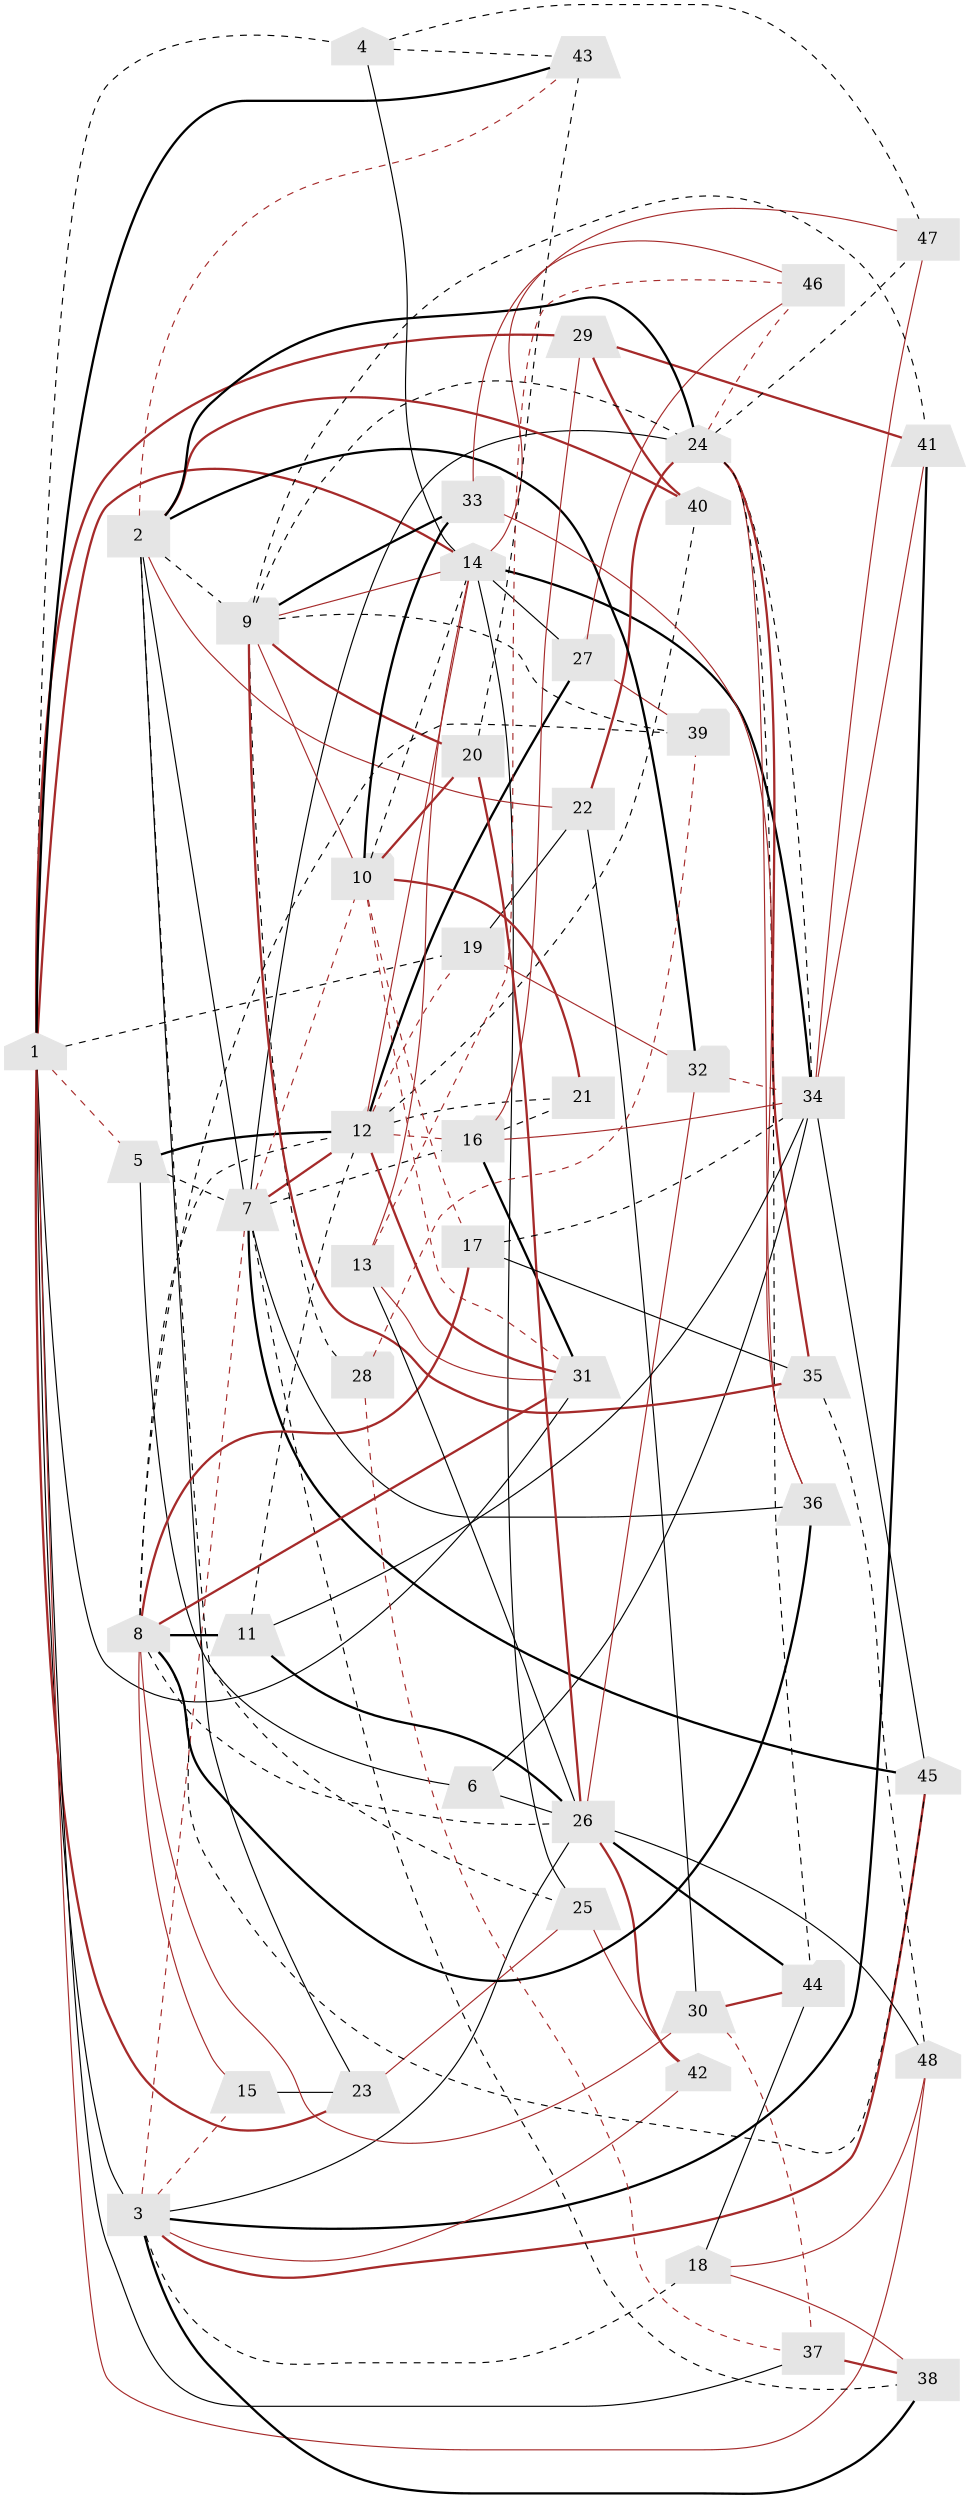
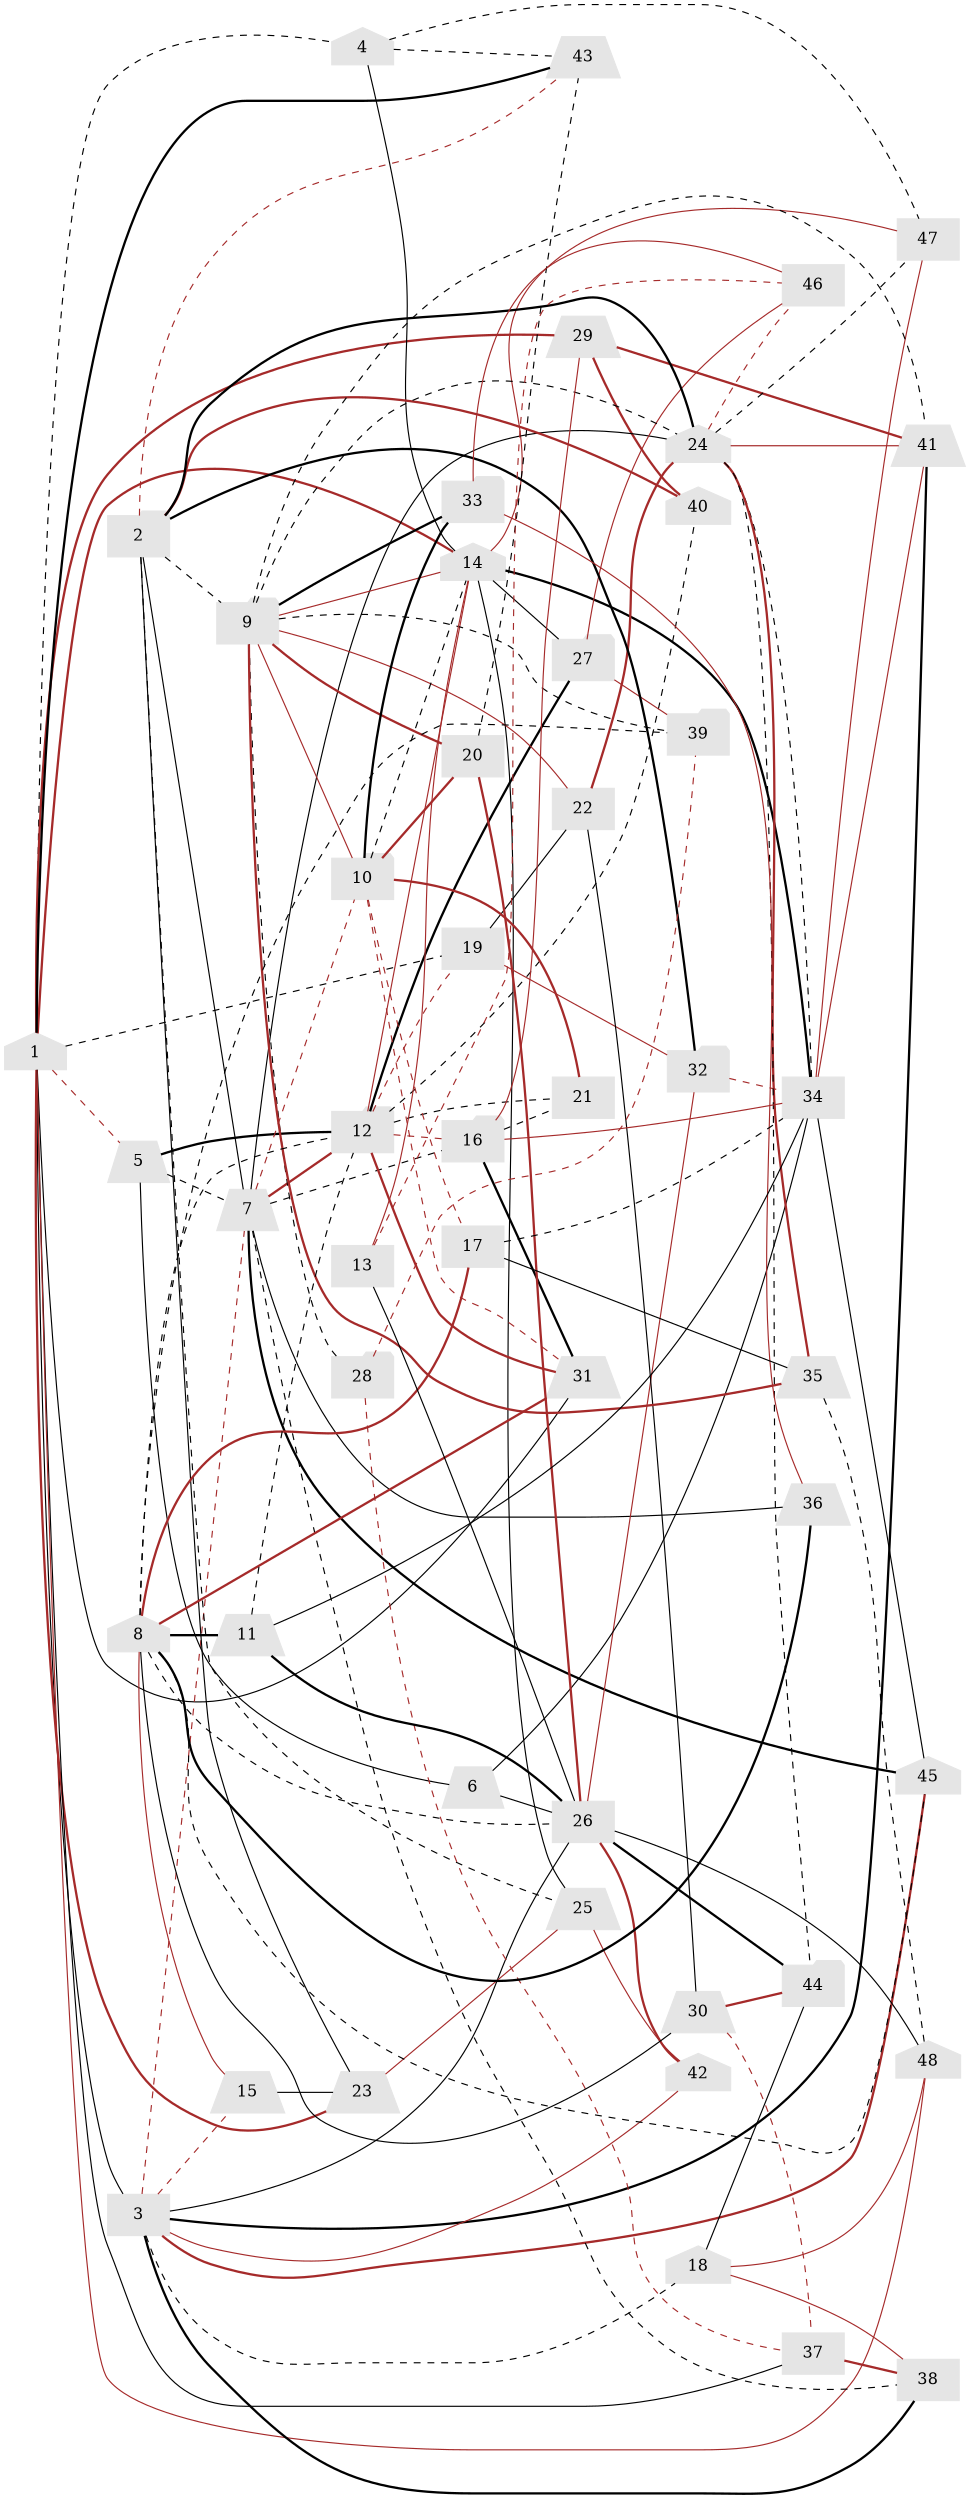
edge "2" -- "22": now "9" -- "22"
edge "24" -- "36": now "24" -- "41"
edge "13" -- "31": removed
edge "8" -- "30": color brown -> black
